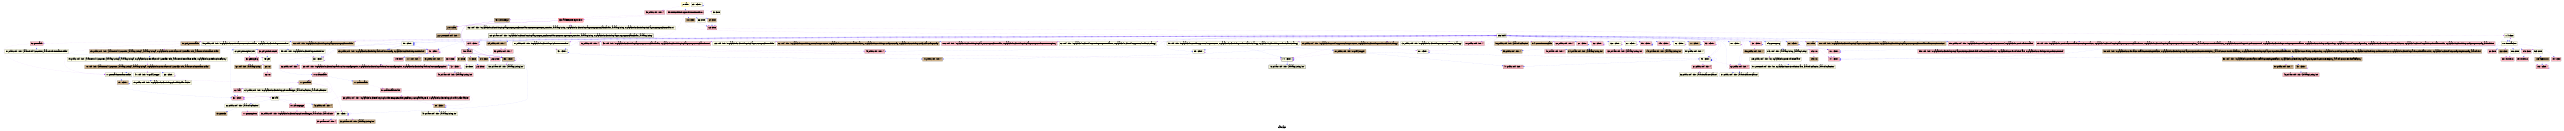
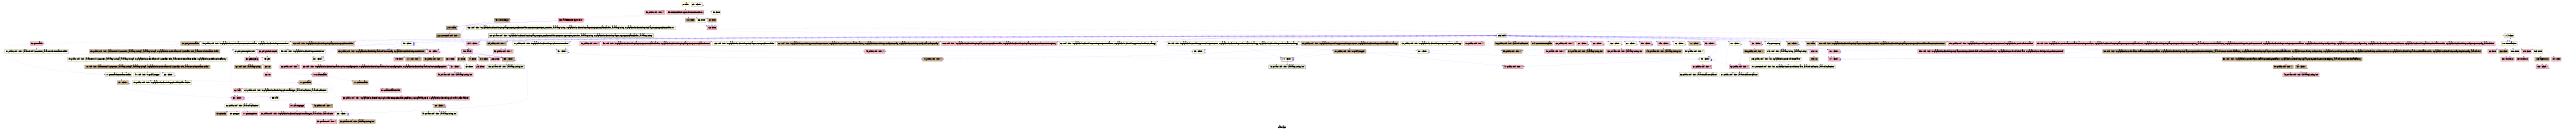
node "69: getType": added
